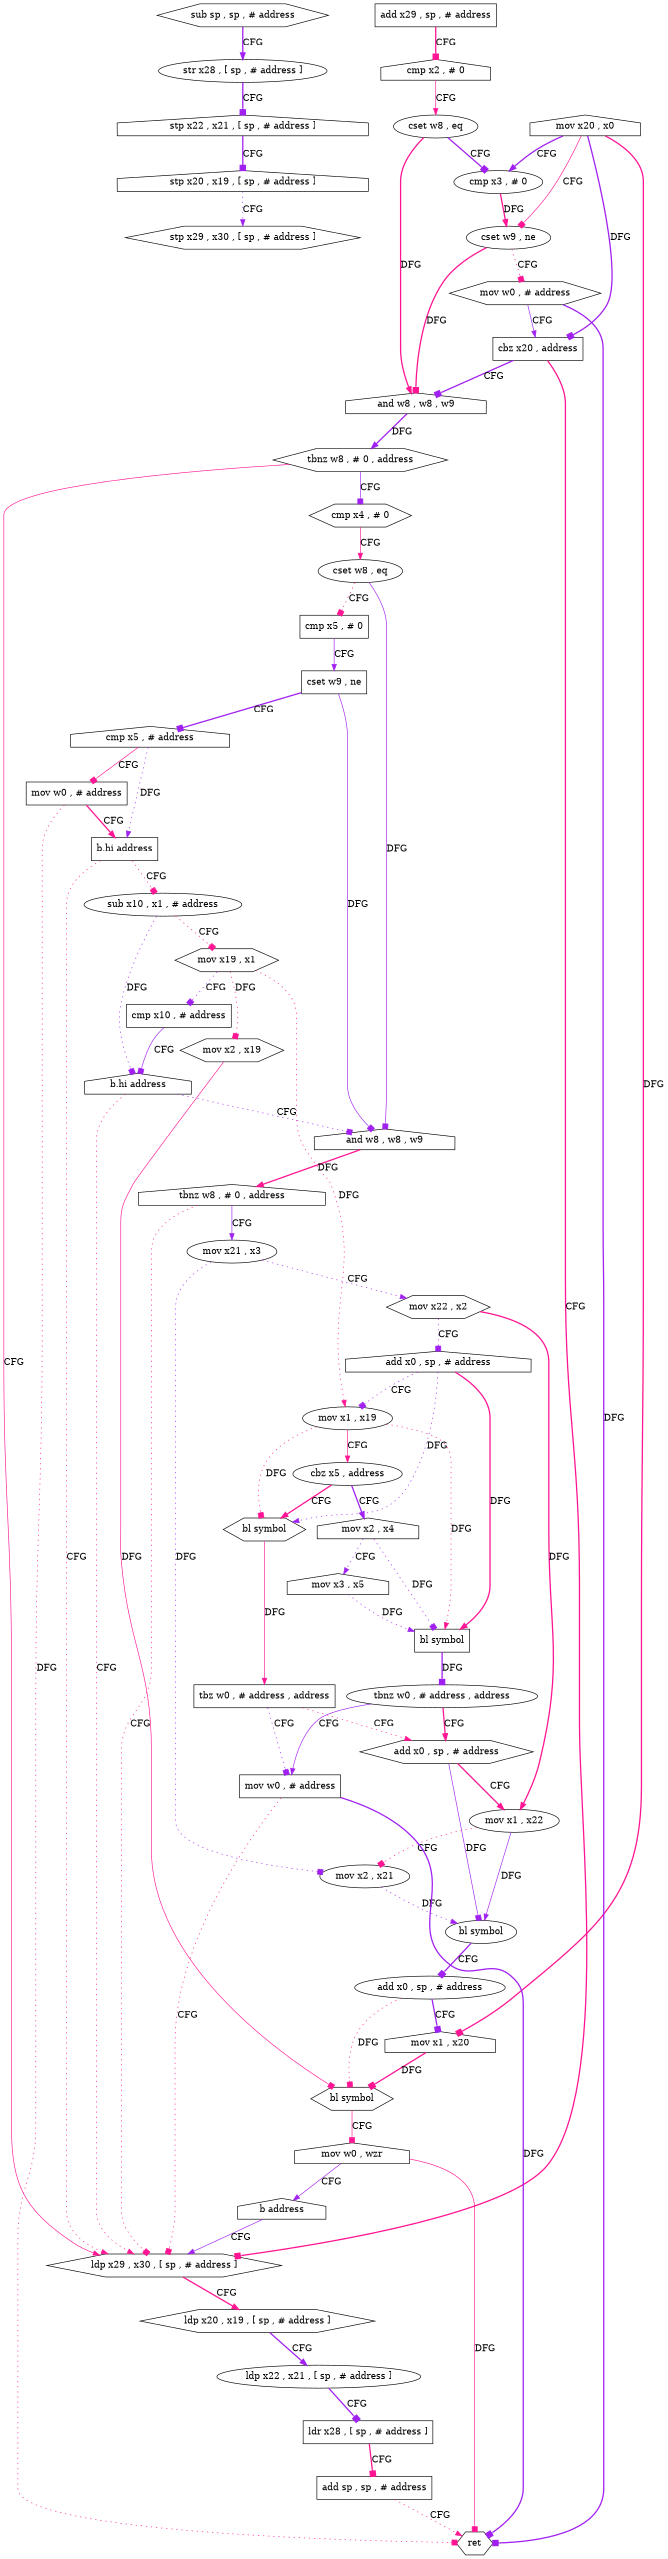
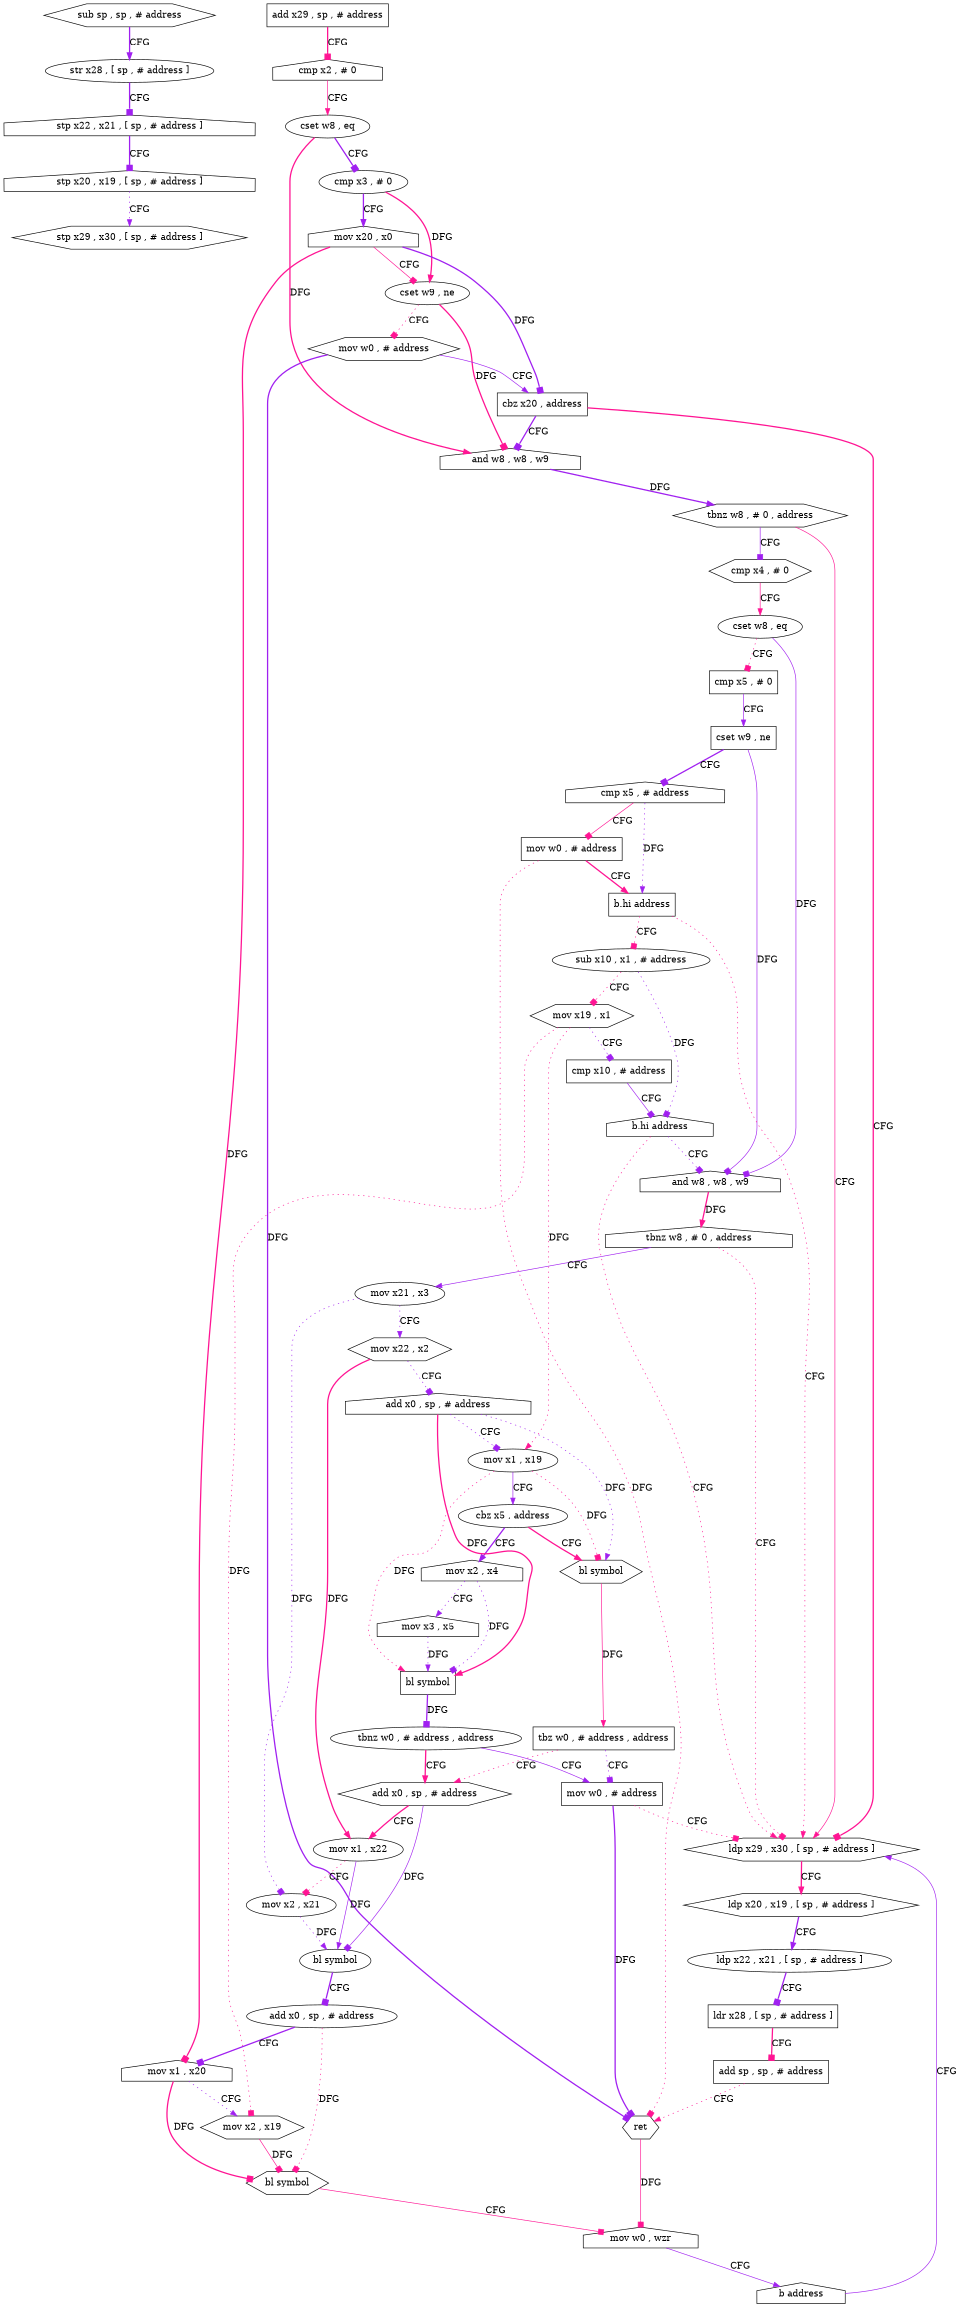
edge "mov x20 , x0" -> "cmp x3 , # 0": reversed
edge "mov x1 , x19" -> "cbz x5 , address": color deeppink -> purple
edge "mov x1 , x20" -> "mov x2 , x19": added, label "CFG"
edge "mov w0 , wzr" -> "ret": reversed
